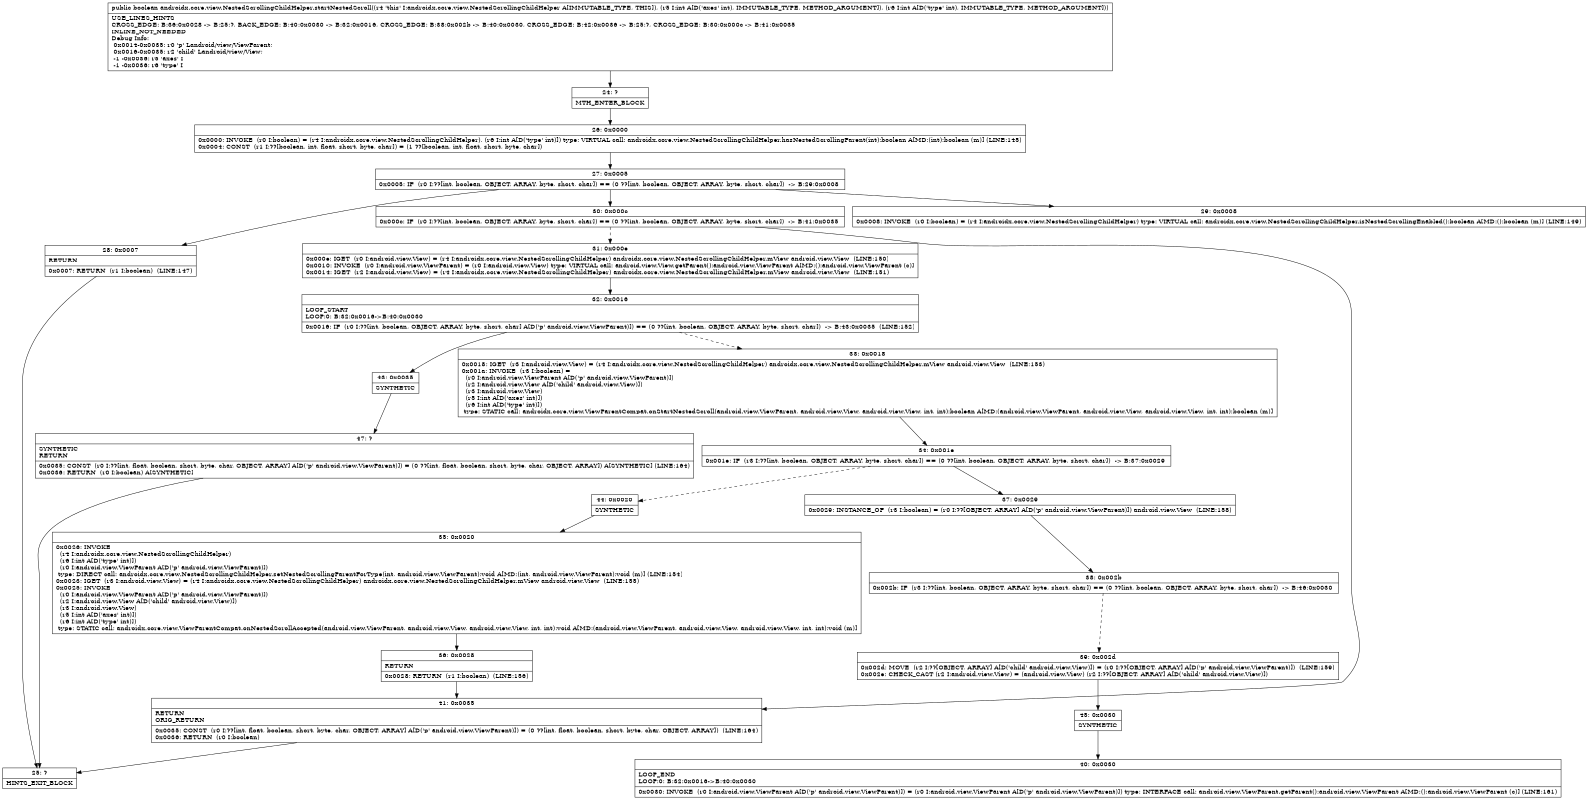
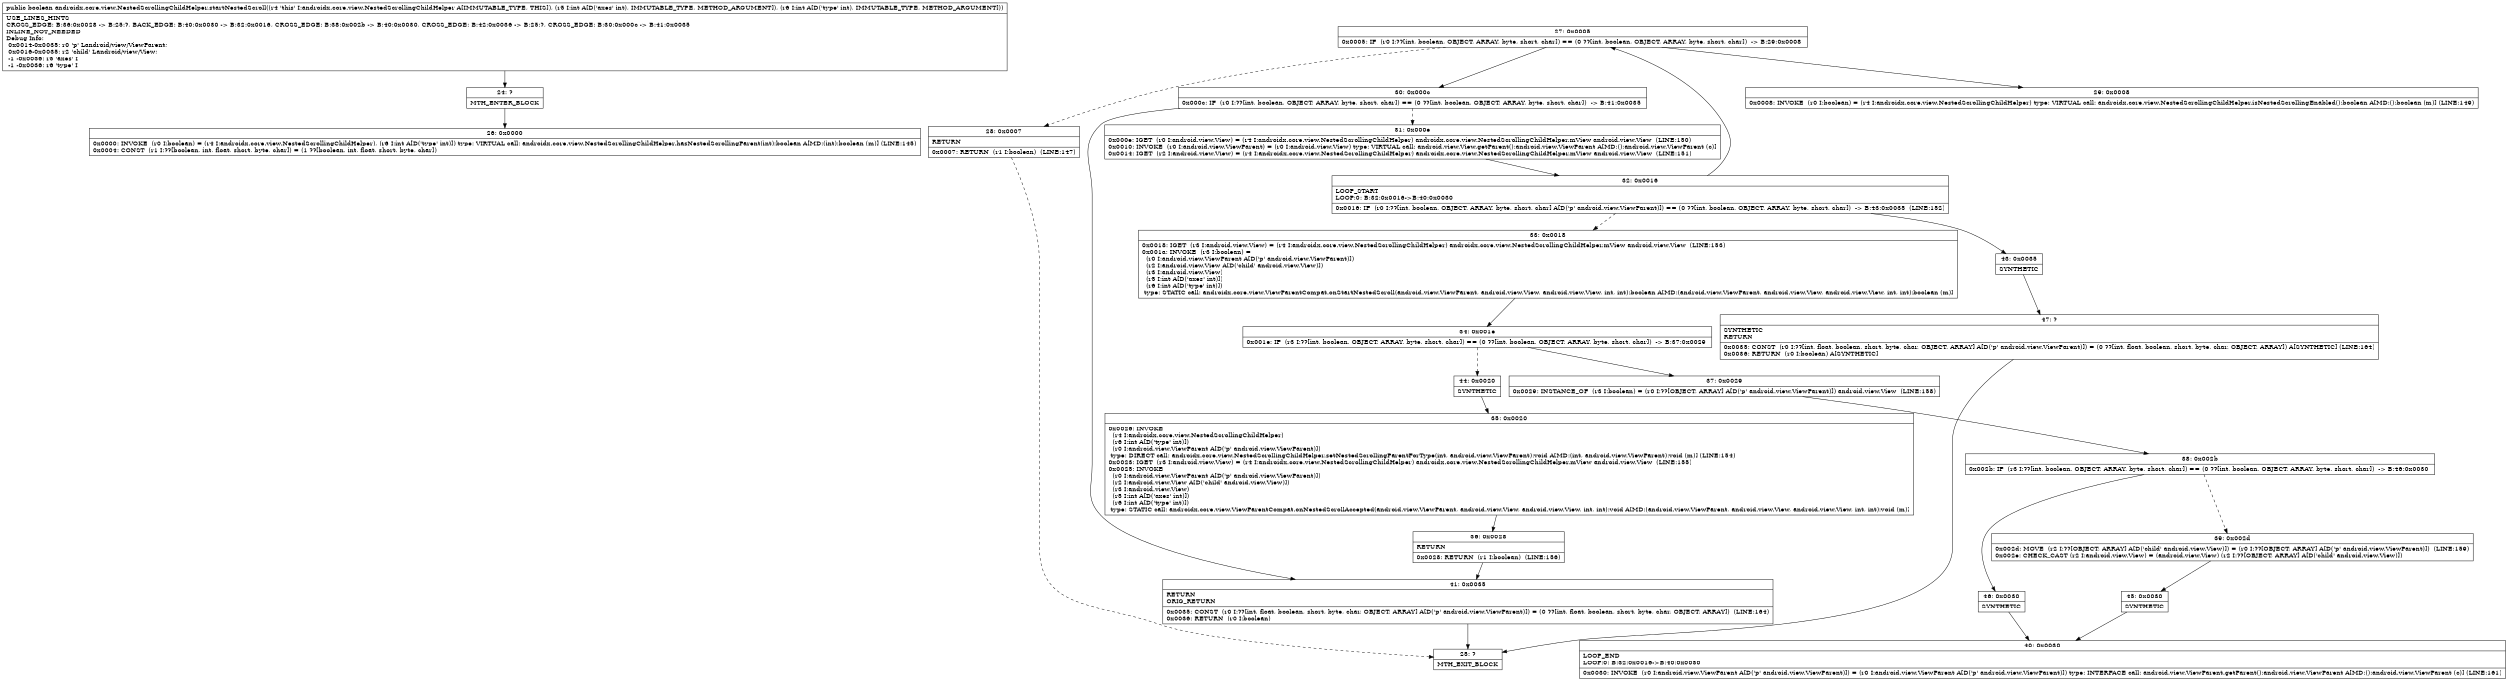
edge "26: 0x0000" -> "27: 0x0005": now "32: 0x0016" -> "27: 0x0005"
edge "27: 0x0005" -> "28: 0x0007": style solid -> dashed
edge "28: 0x0007" -> "25: ?": style solid -> dashed
node "46: 0x0030": added
node "25: ?": text "HINTS_EXIT_BLOCK" -> "MTH_EXIT_BLOCK"
